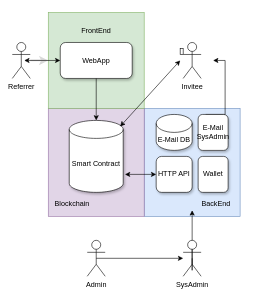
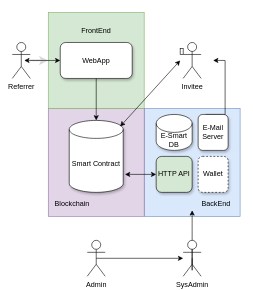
node "E-Mail SysAdmin": label "E-Mail SysAdmin" -> "E-Mail Server"
node "E-Mail DB": label "E-Mail DB" -> "E-Smart DB"
node "HTTP API": fillcolor #ffffff -> #d5e8d4
node "Wallet": style solid -> dashed
